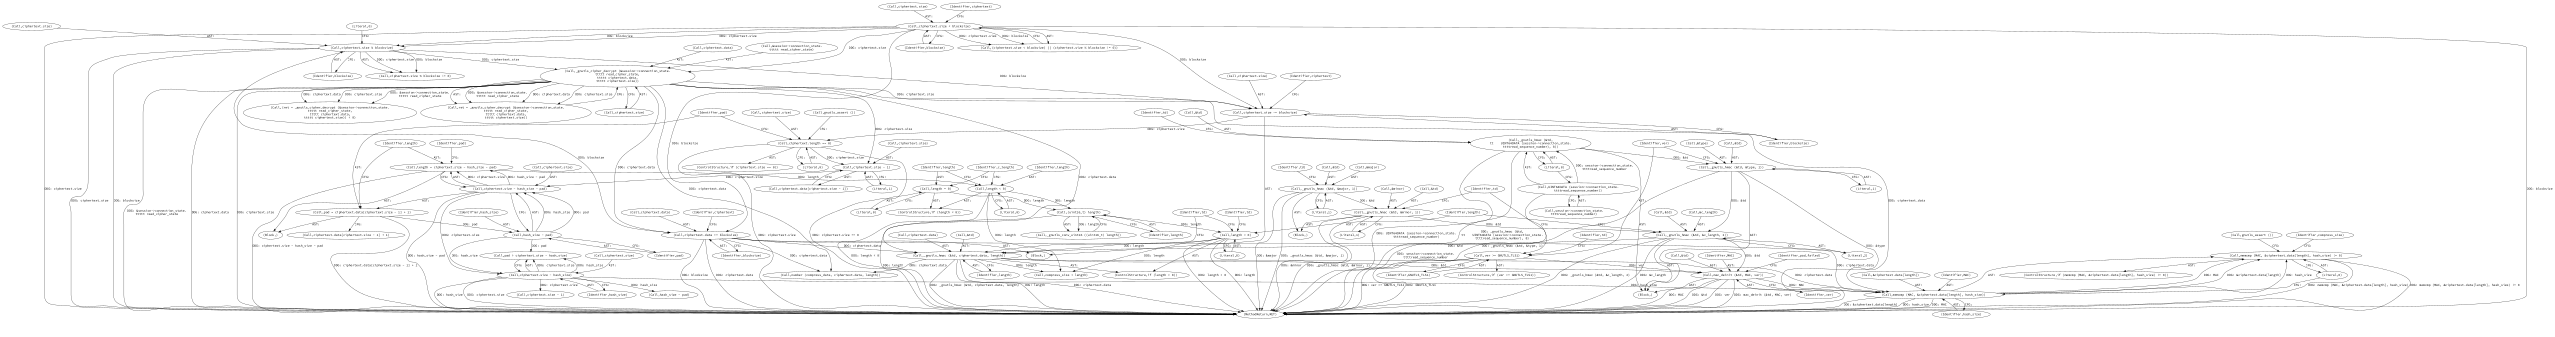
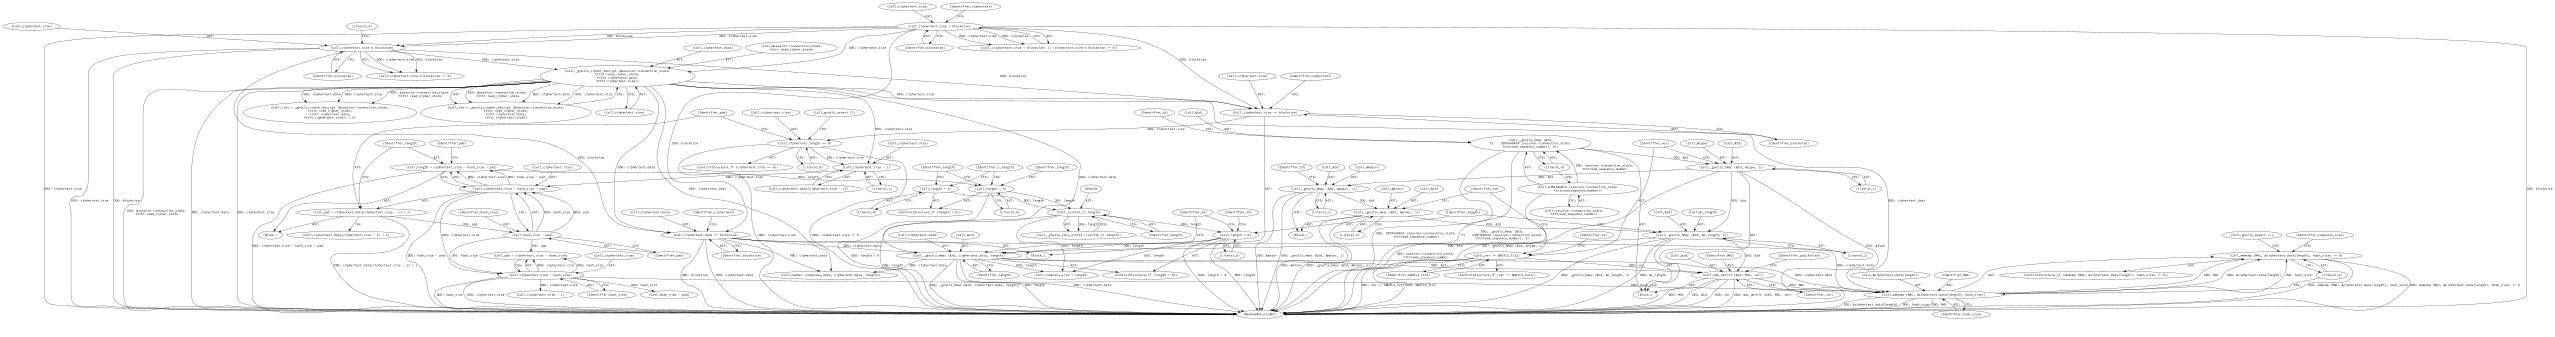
edge "(Call,_gnutls_hmac (&td, &type, 1))" -> "(Call,_gnutls_hmac (&td, &major, 1))": added, label "DDG: &td"
node "1000383": added
edge "(Call,length < 0)" -> "(Call,compress_size < length)": now "(Call,(uint16_t) length)" -> "(Call,compress_size < length)"
